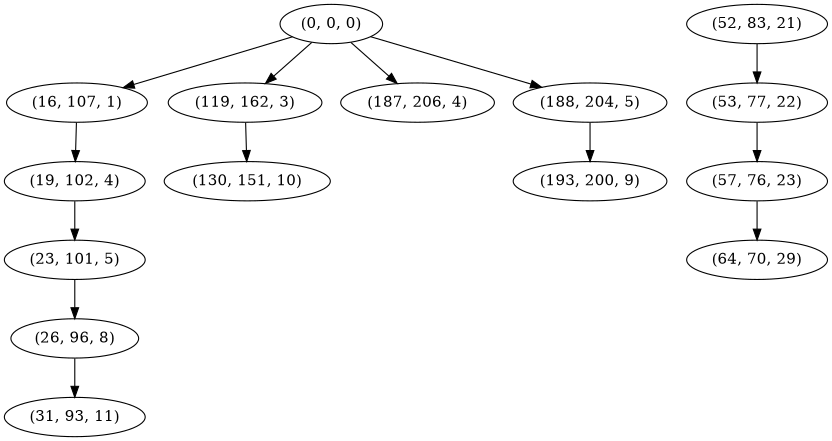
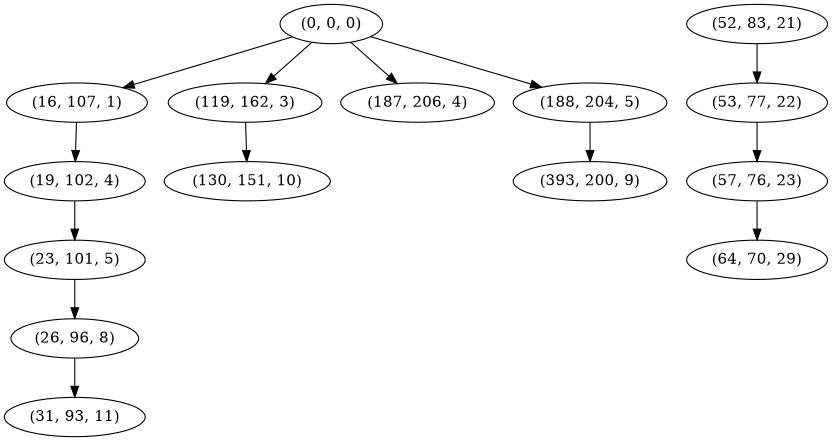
node "(193, 200, 9)": label "(193, 200, 9)" -> "(393, 200, 9)"
